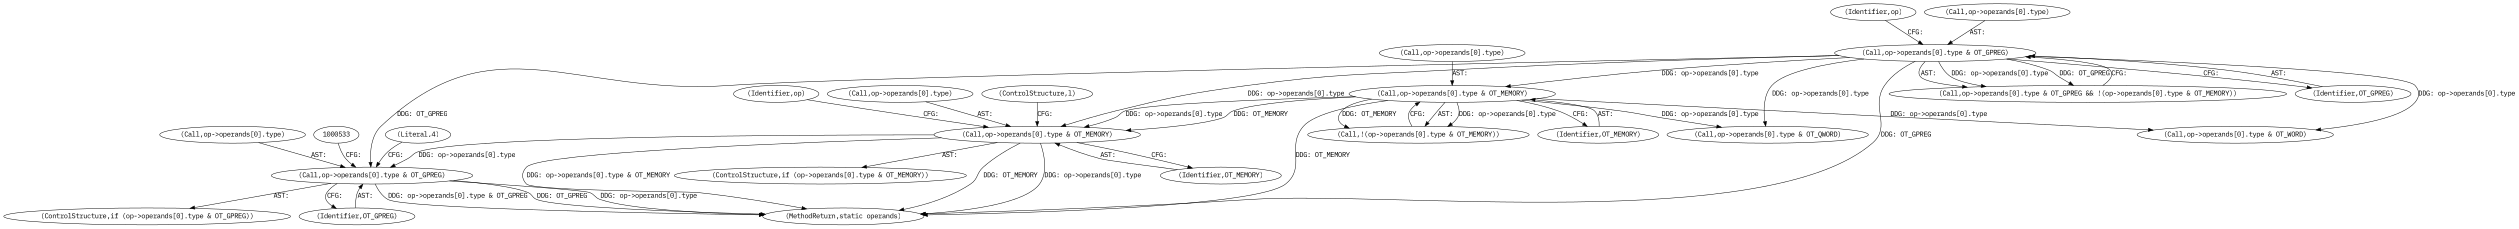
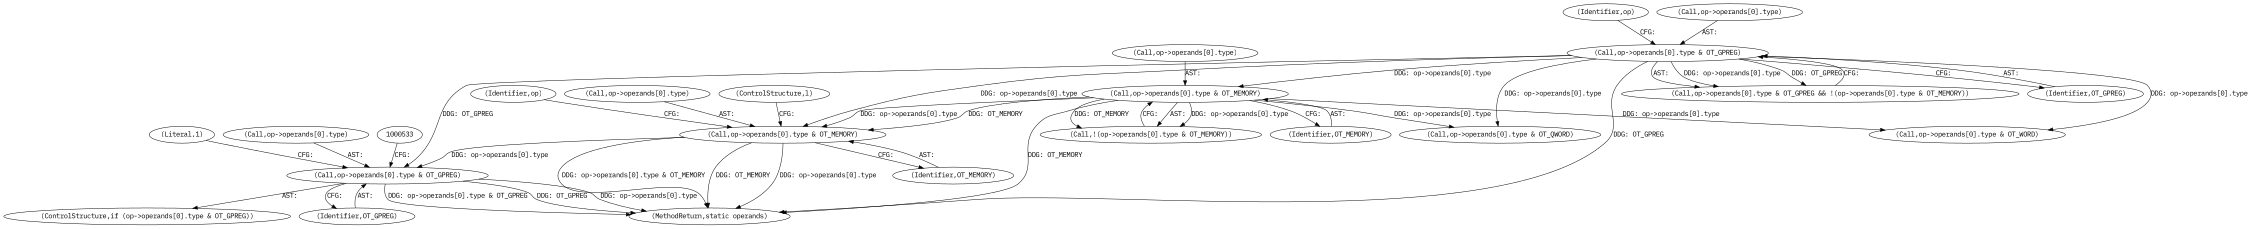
node "(Literal,4)": label "(Literal,4)" -> "(Literal,1)"
node "(ControlStructure,if (op->operands[0].type & OT_MEMORY))": removed
